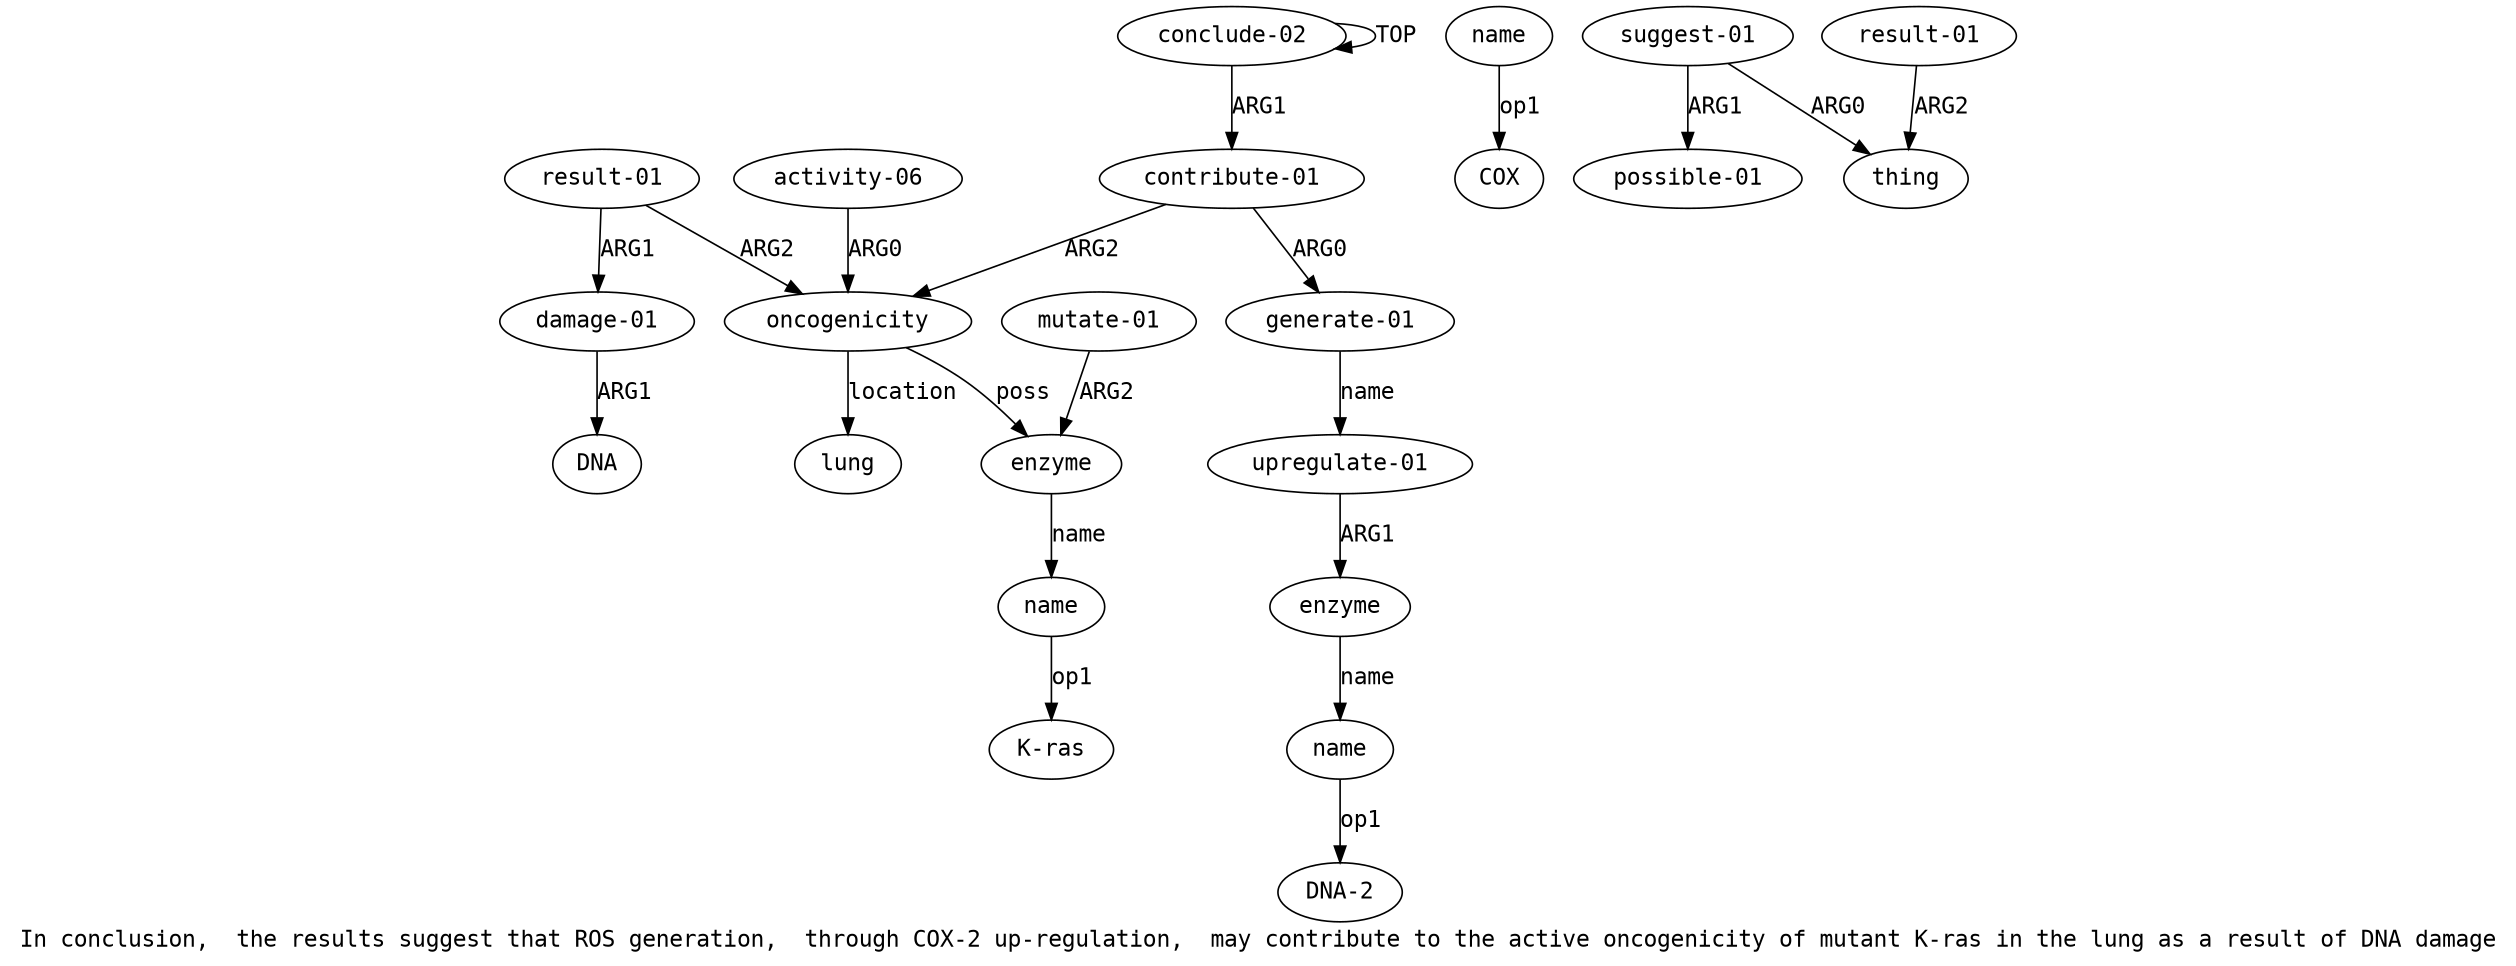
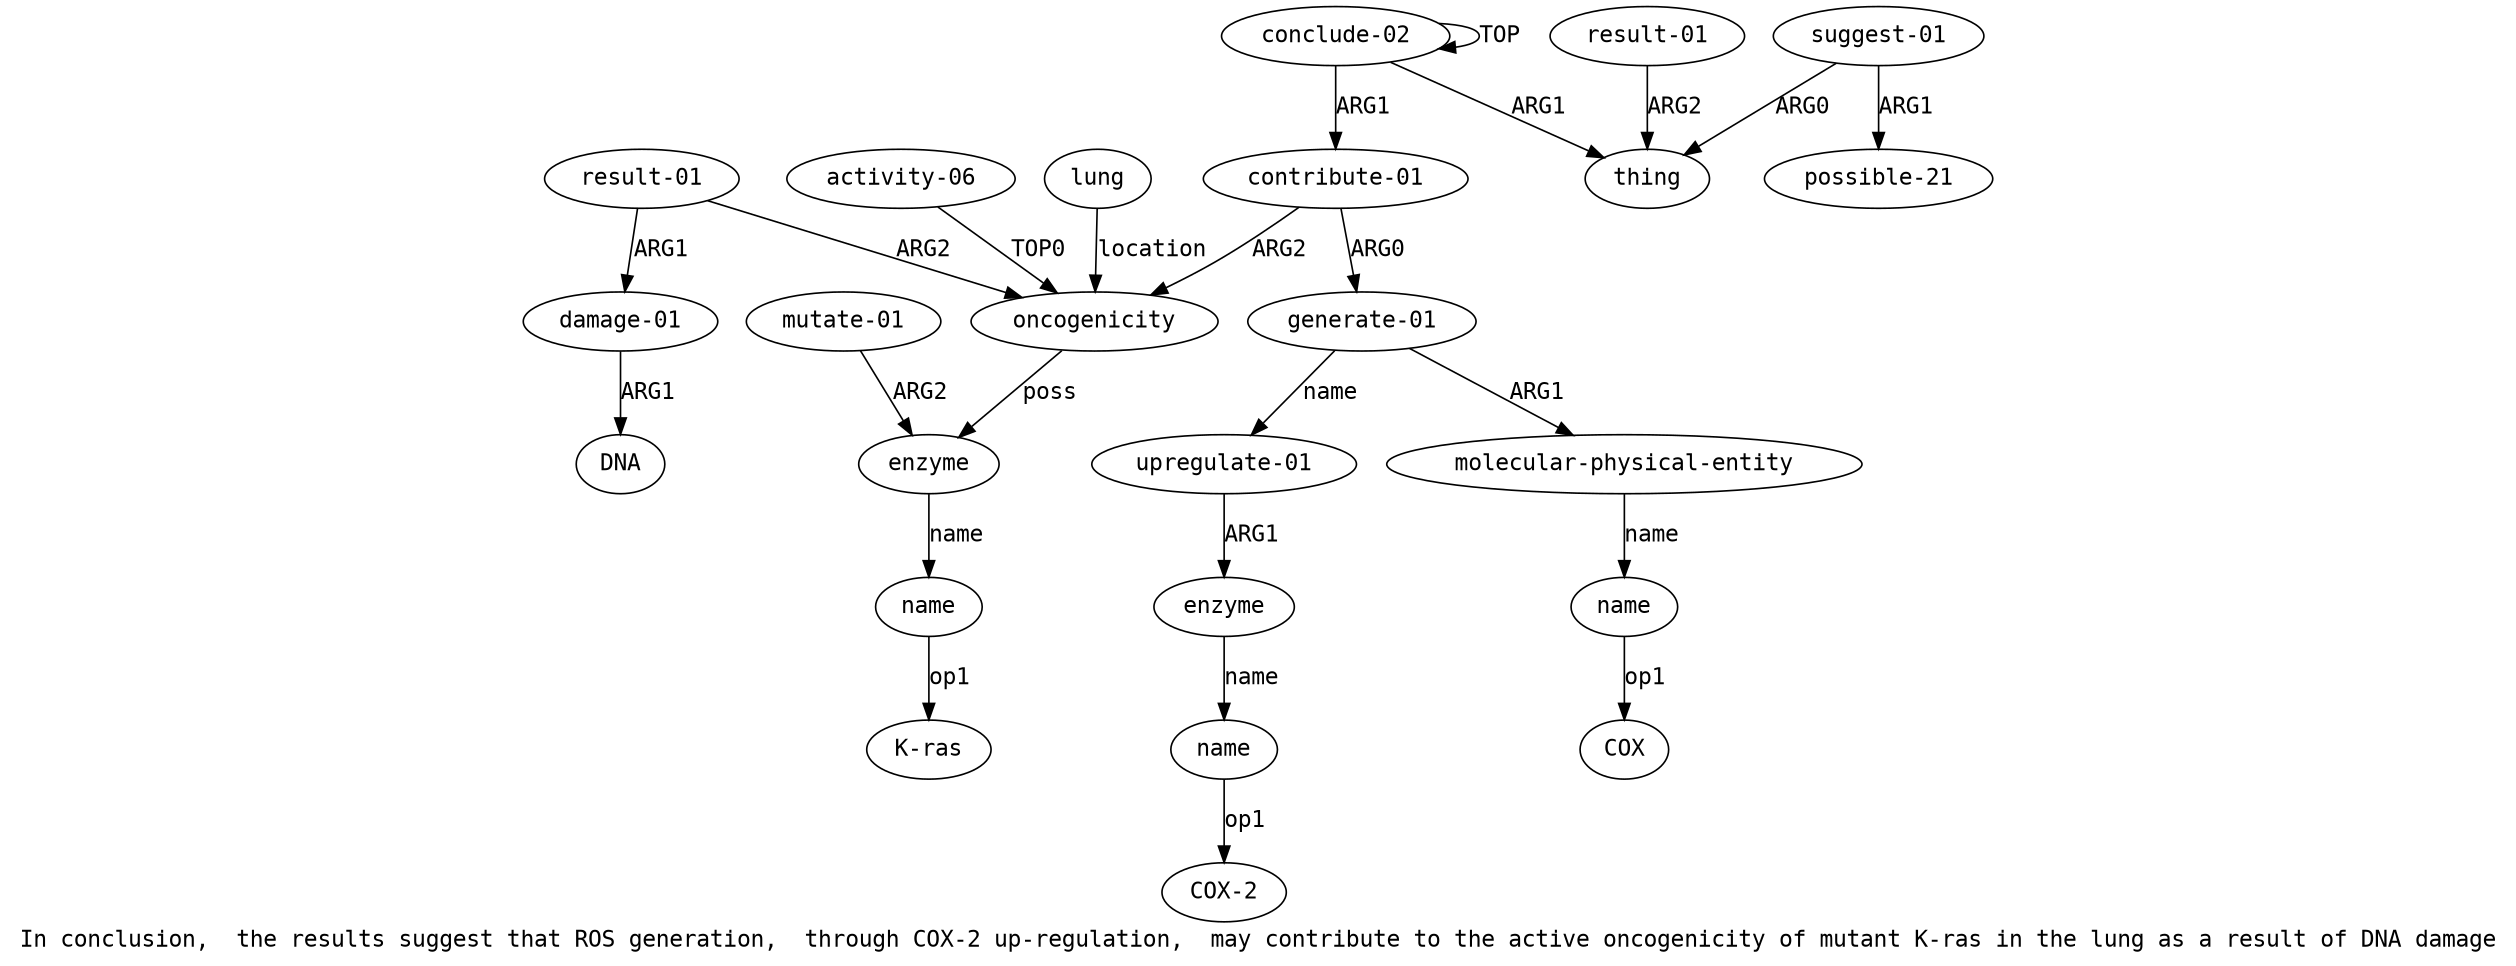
edge "conclude-02" -> "thing": added, label "ARG1"
node "possible-01": label "possible-01" -> "possible-21"
edge "activity-06" -> "oncogenicity": label "ARG0" -> "TOP0"
edge "oncogenicity" -> "lung": reversed
node "molecular-physical-entity": added
node "DNA-2": label "DNA-2" -> "COX-2"
